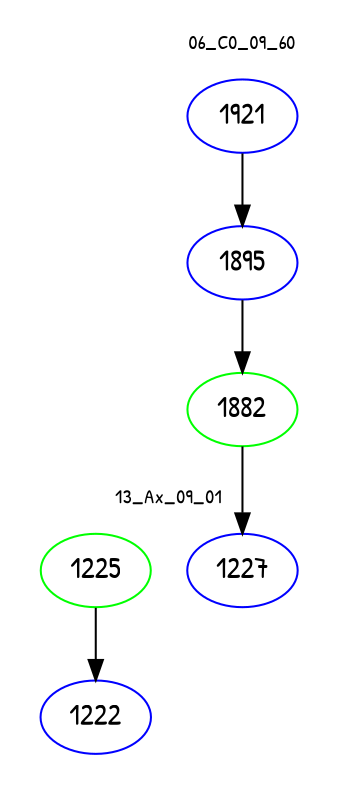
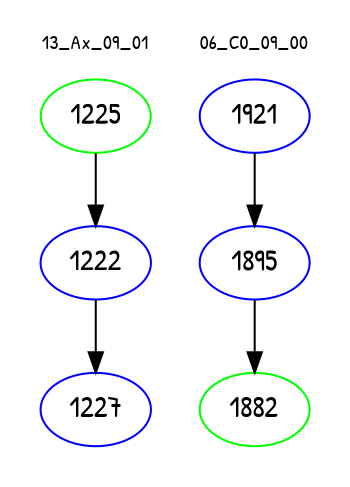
cluster "06_C0_09_60": label "06_C0_09_60" -> "06_C0_09_00"
edge "1882" -> "1227": now "1222" -> "1227"
